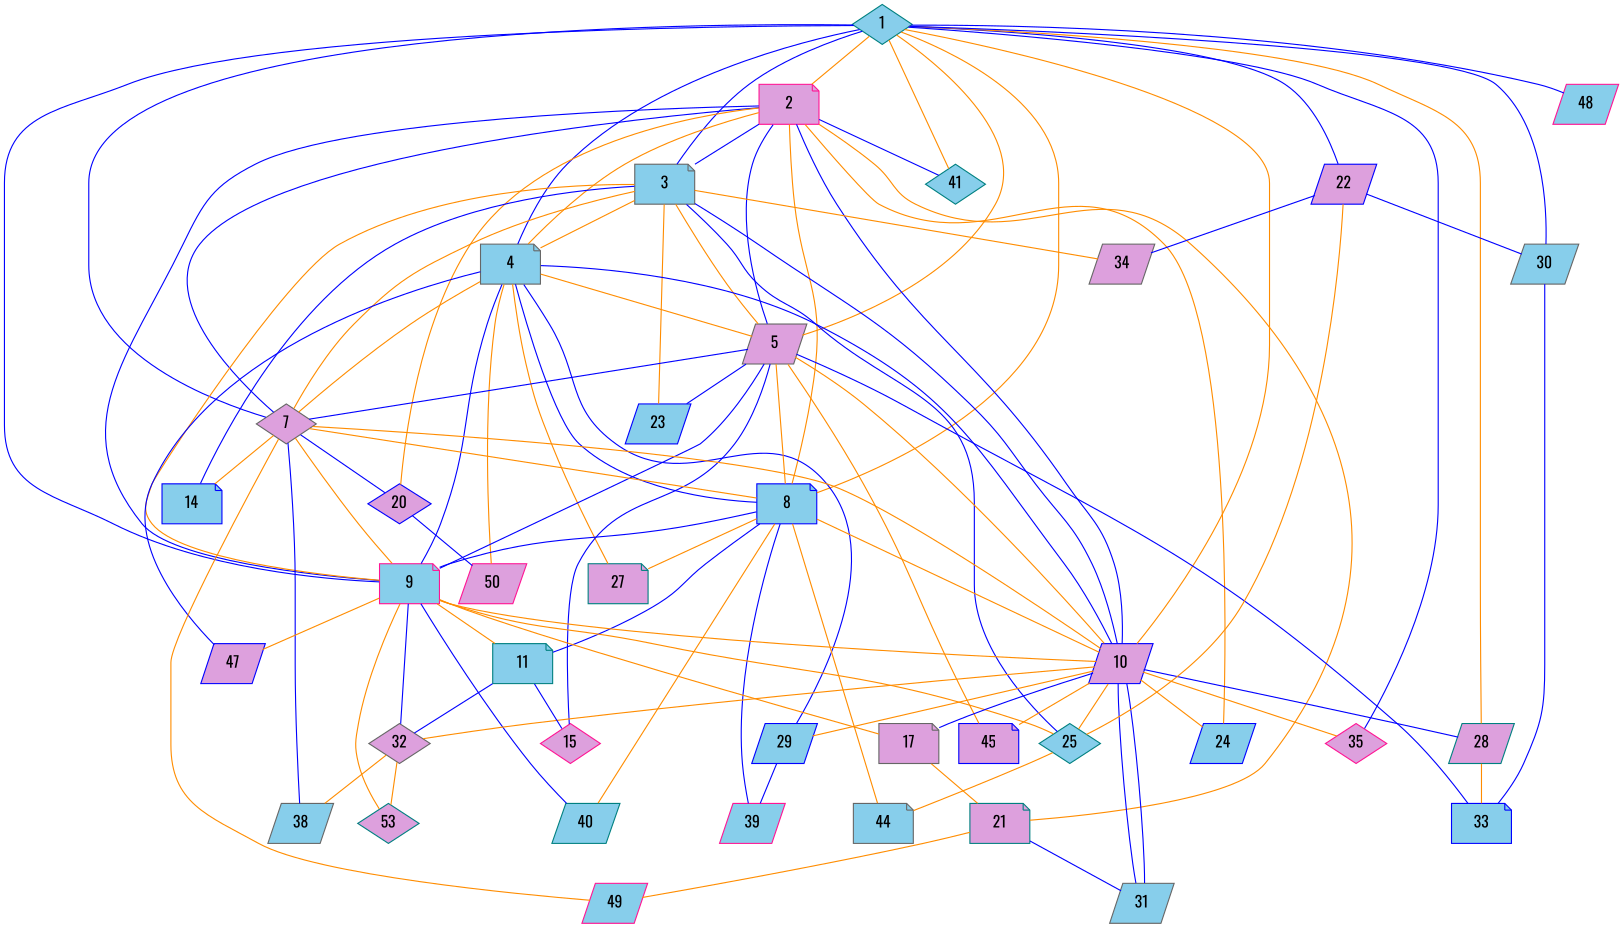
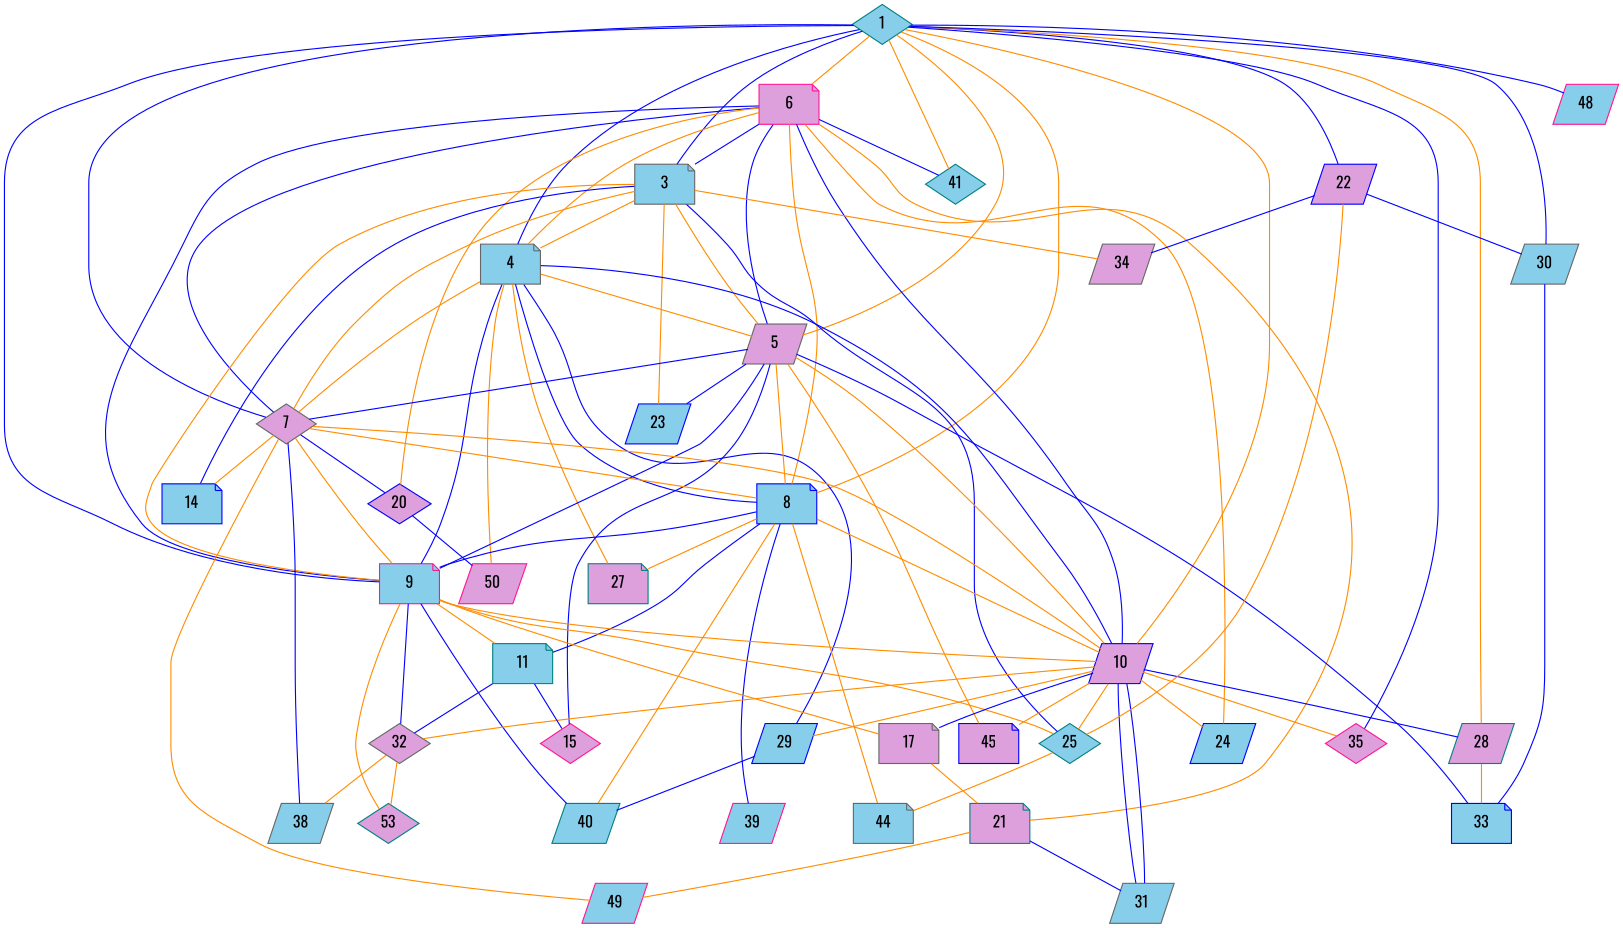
node "2": label "2" -> "6"
edge "3" -- "10": removed
node "47": removed
edge "29" -- "39": now "29" -- "40"
